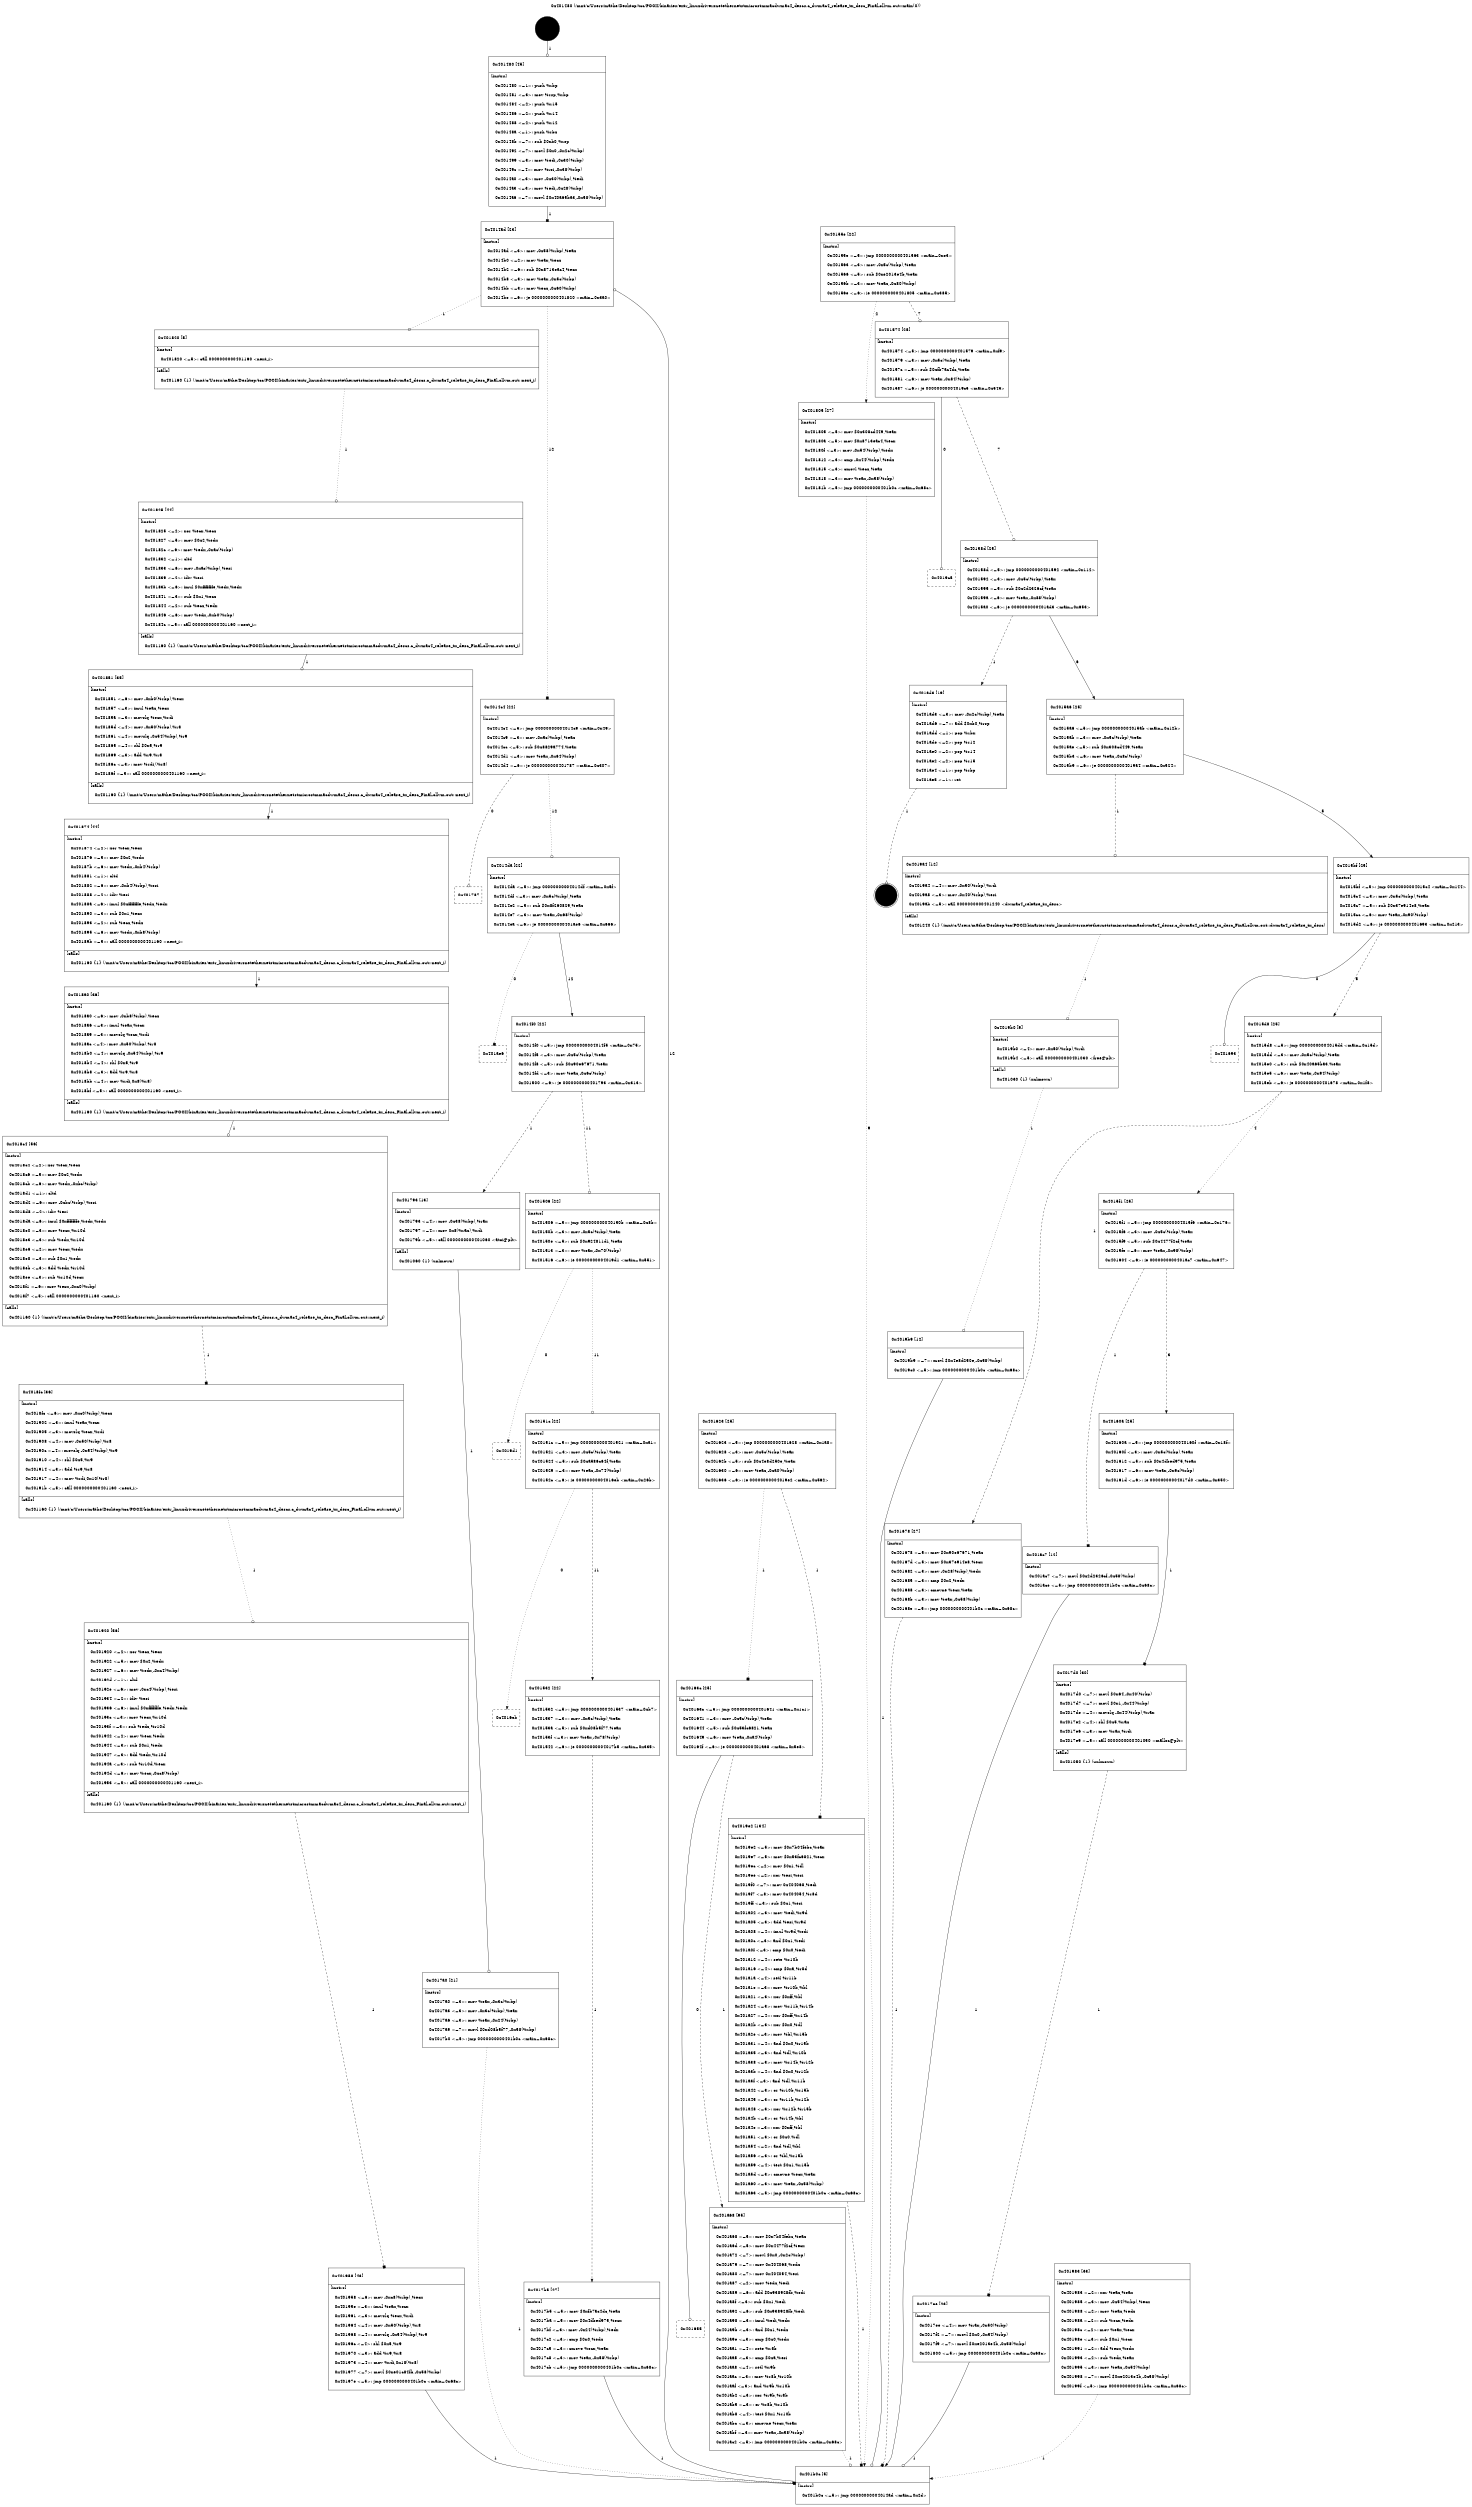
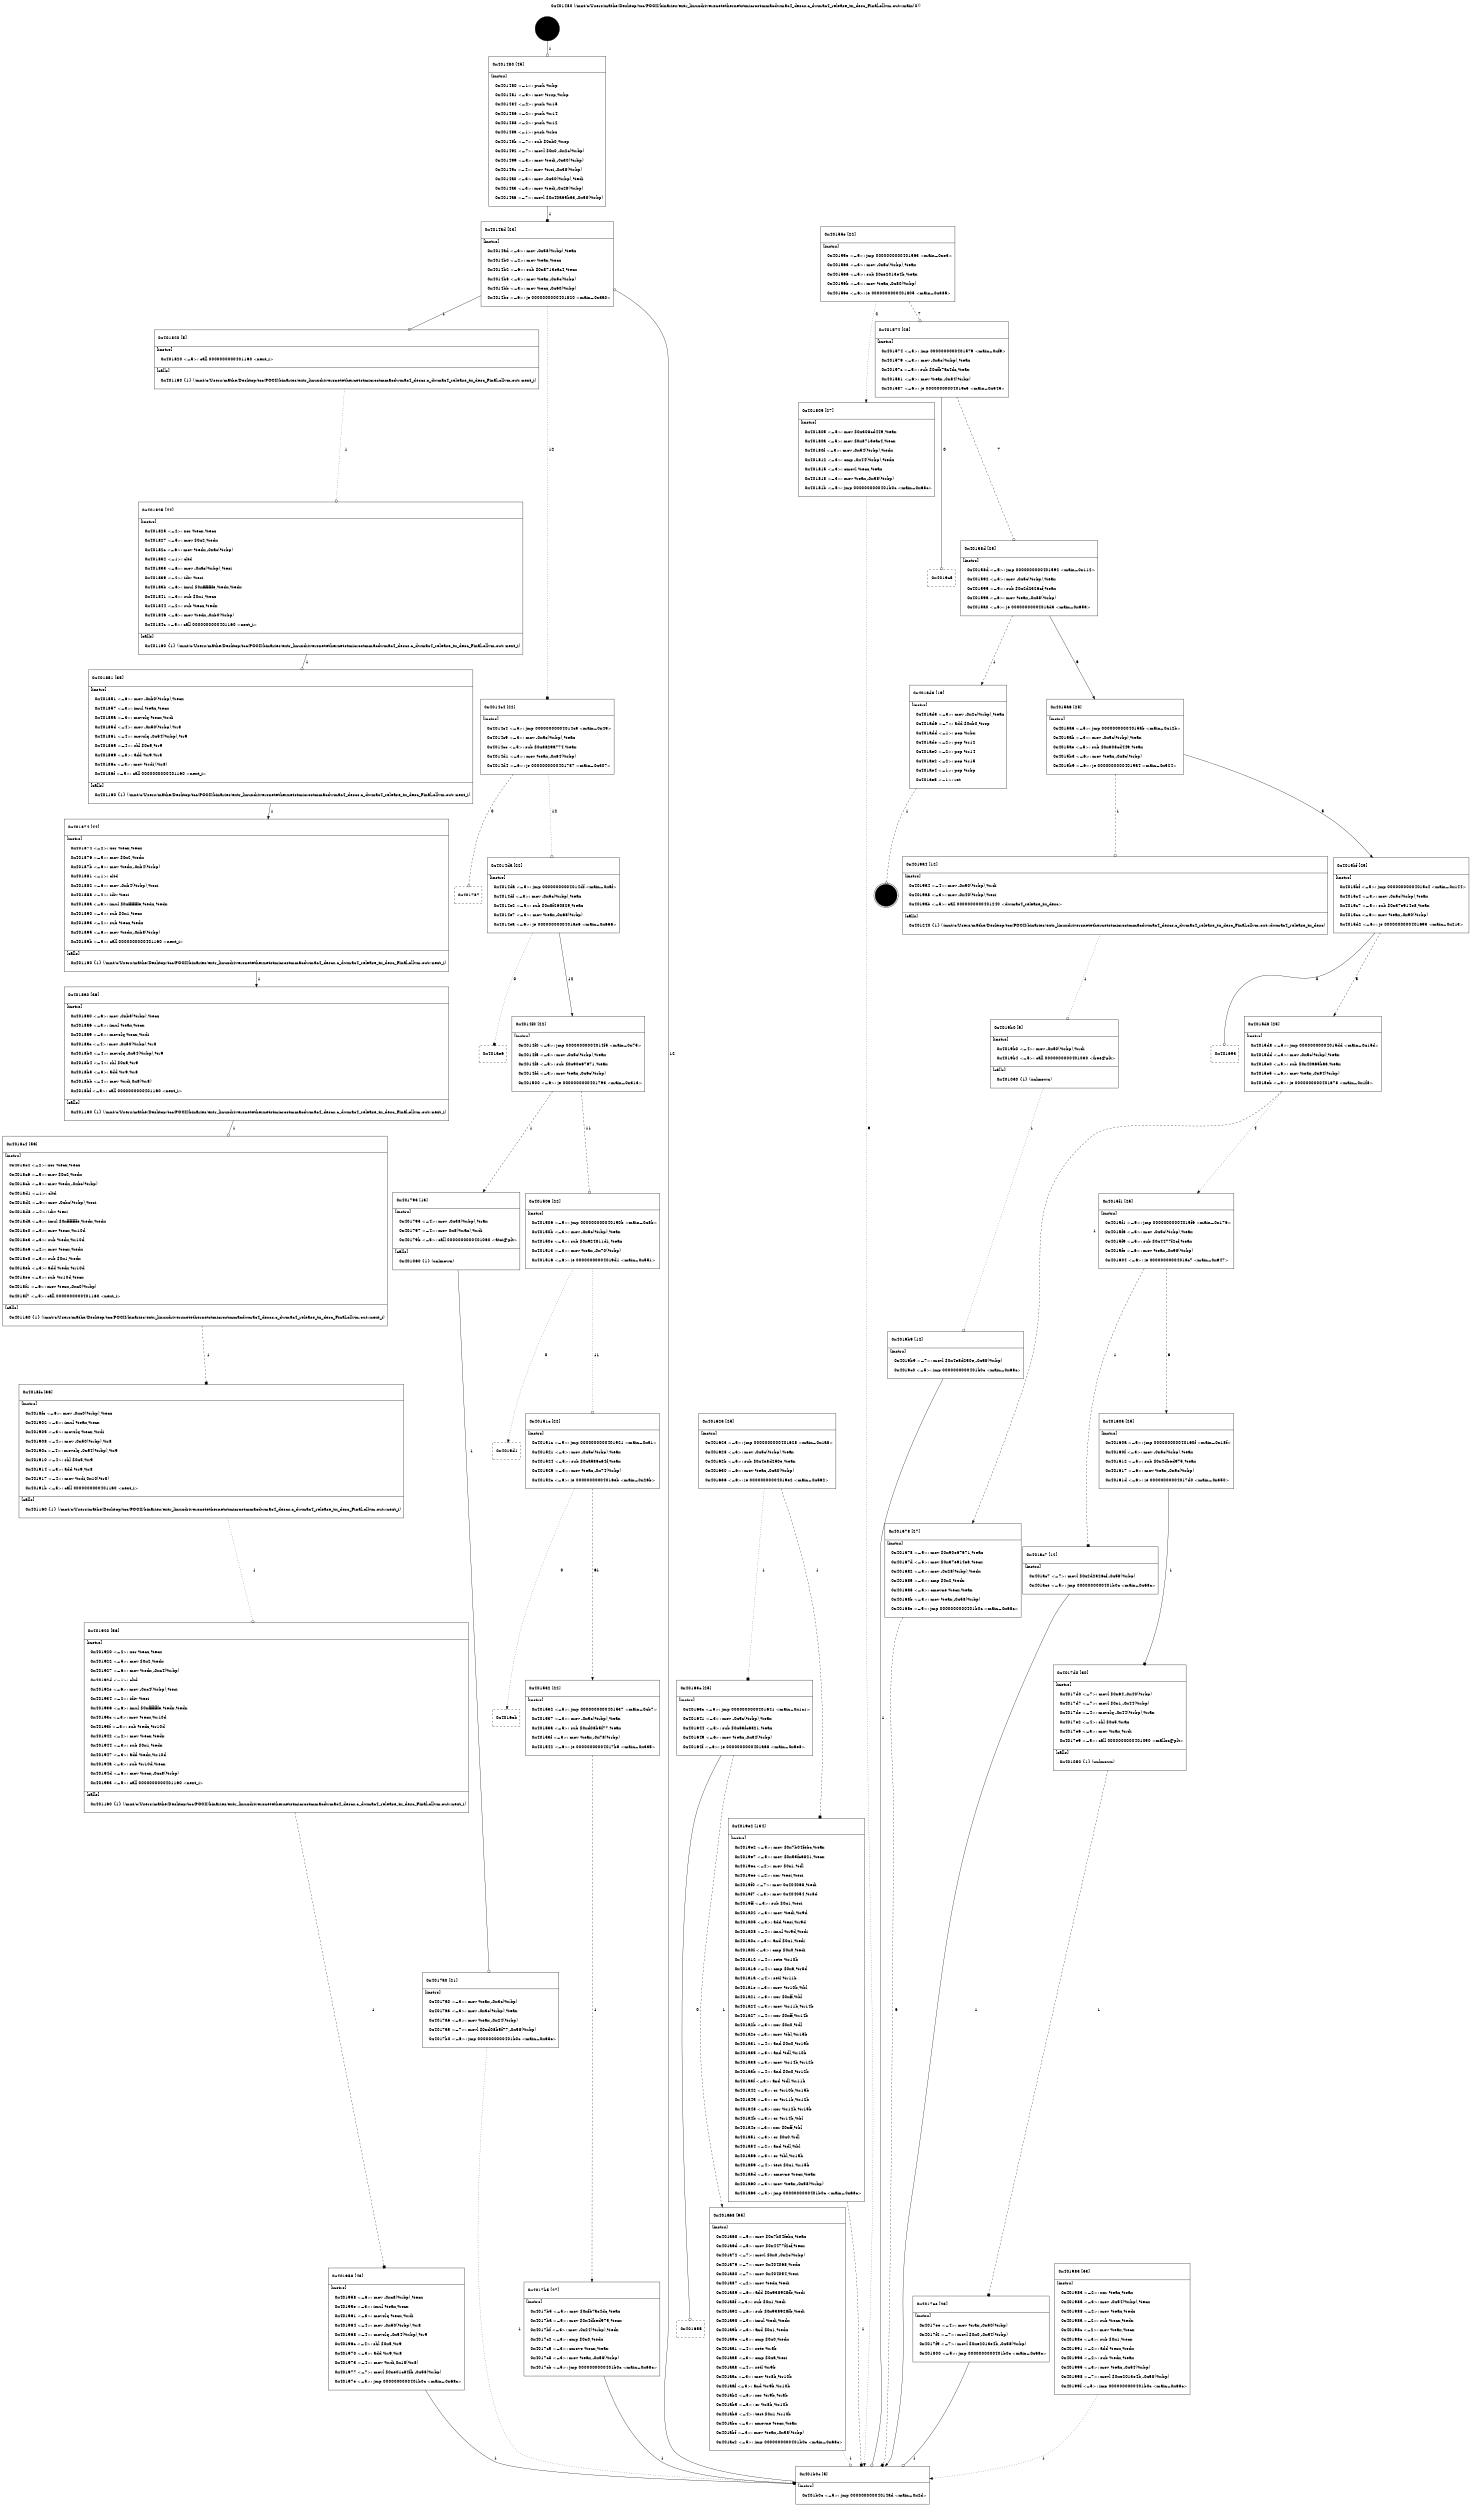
edge "0x4014ad [23]" -> "0x401820 [5]": style dotted -> solid
edge "0x40151c [22]" -> "0x401532 [22]": label " 11" -> " 61"
edge "0x401678 [27]" -> "0x401b0c [5]": label " 1" -> " 6"
